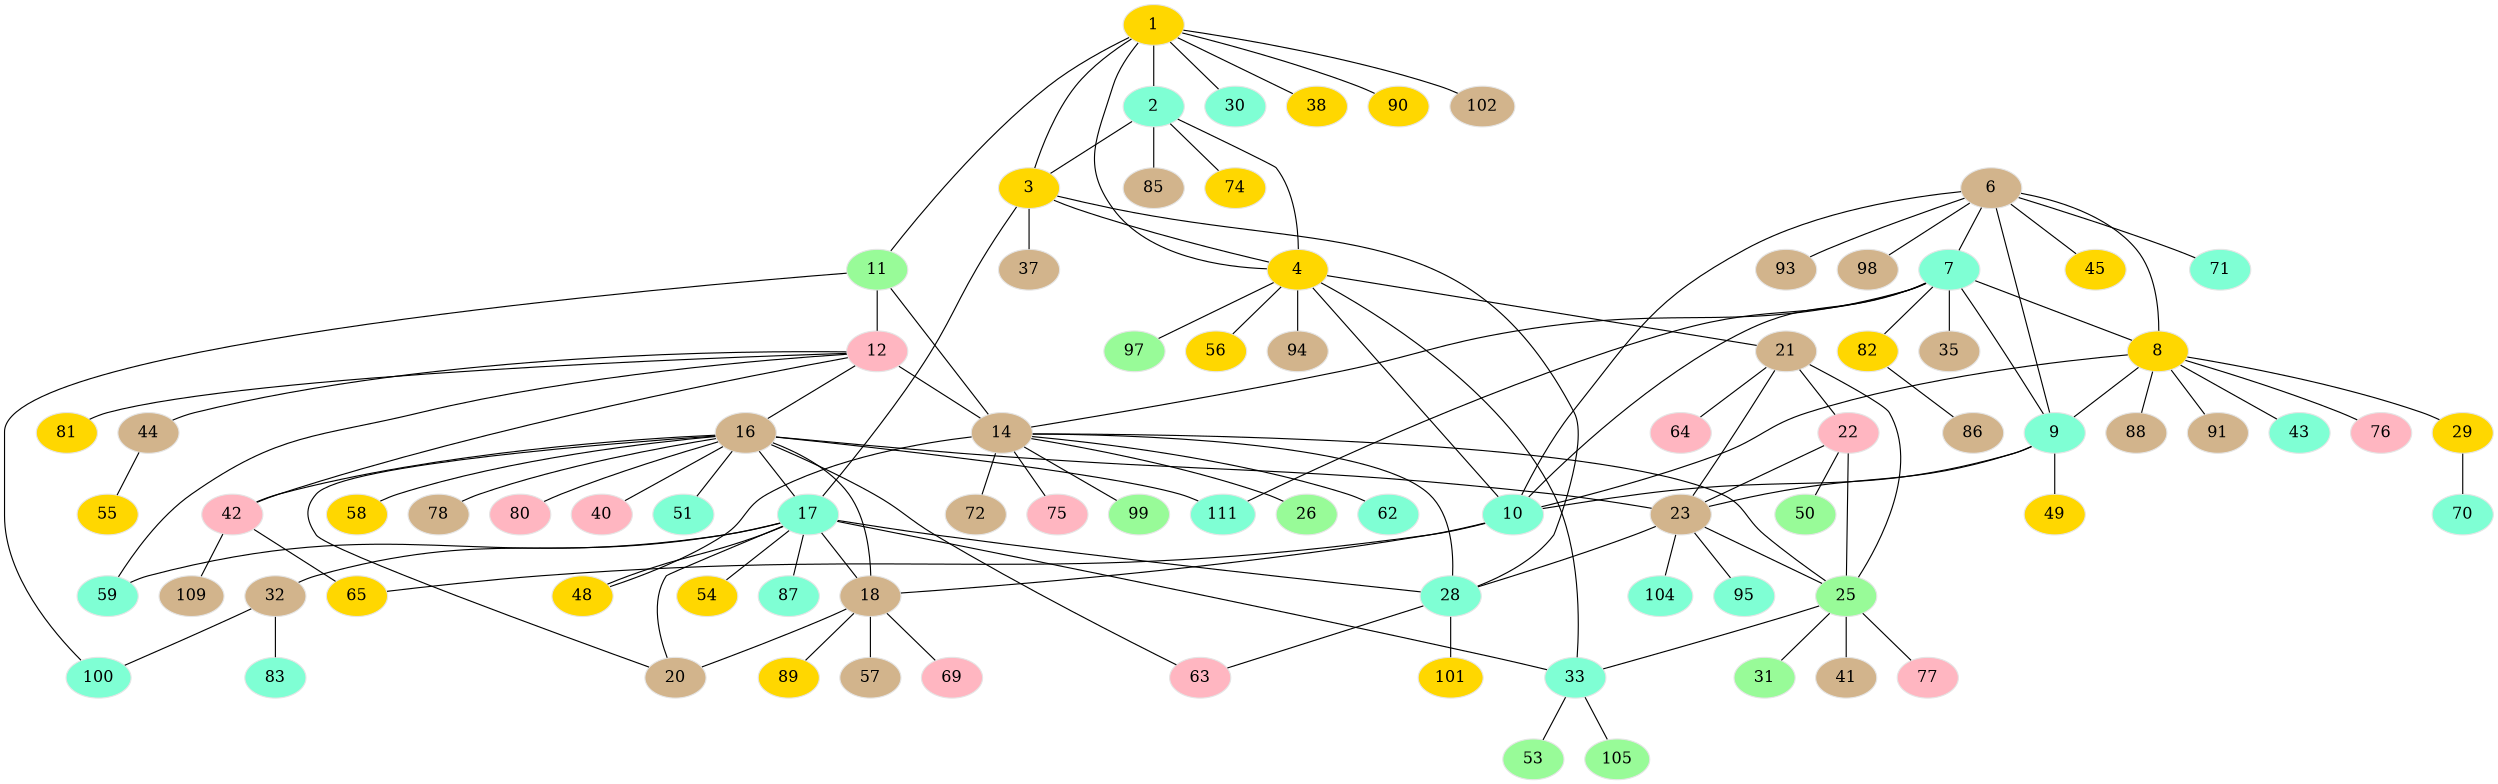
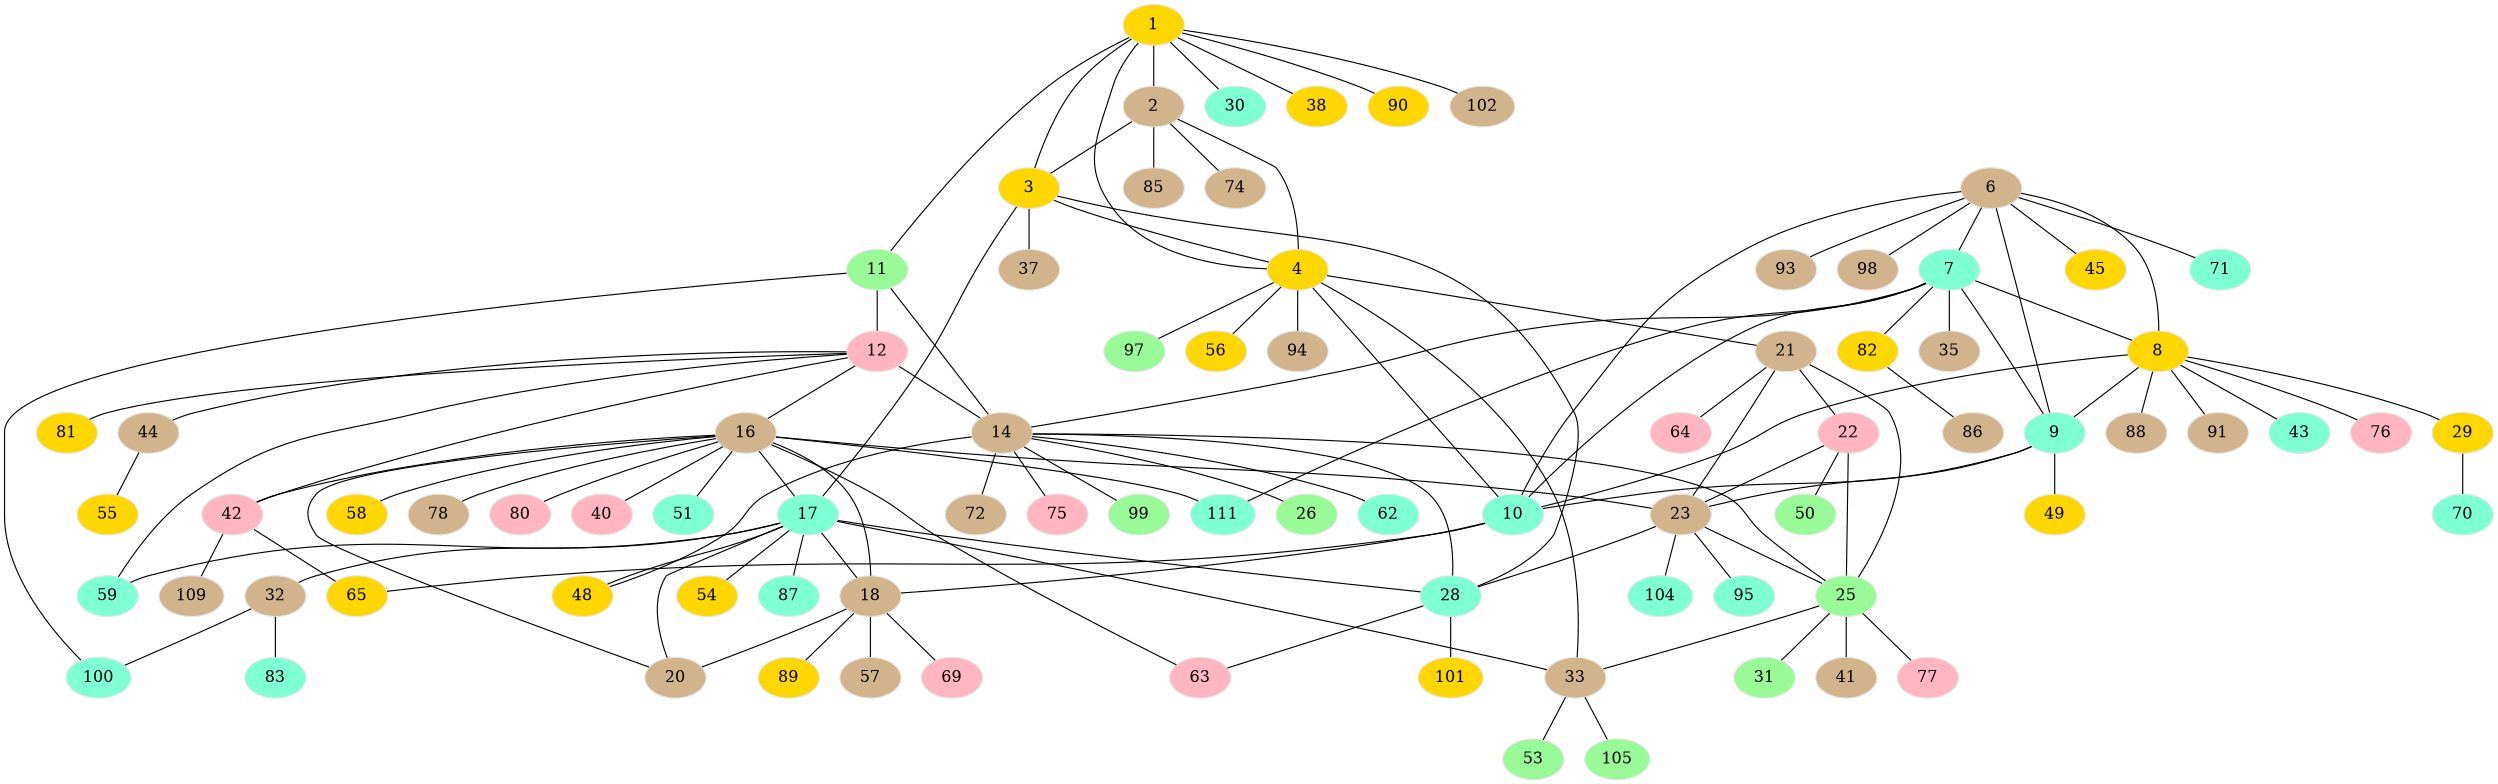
node "2": fillcolor aquamarine -> tan
node "74": fillcolor gold -> tan
node "33": fillcolor aquamarine -> tan
